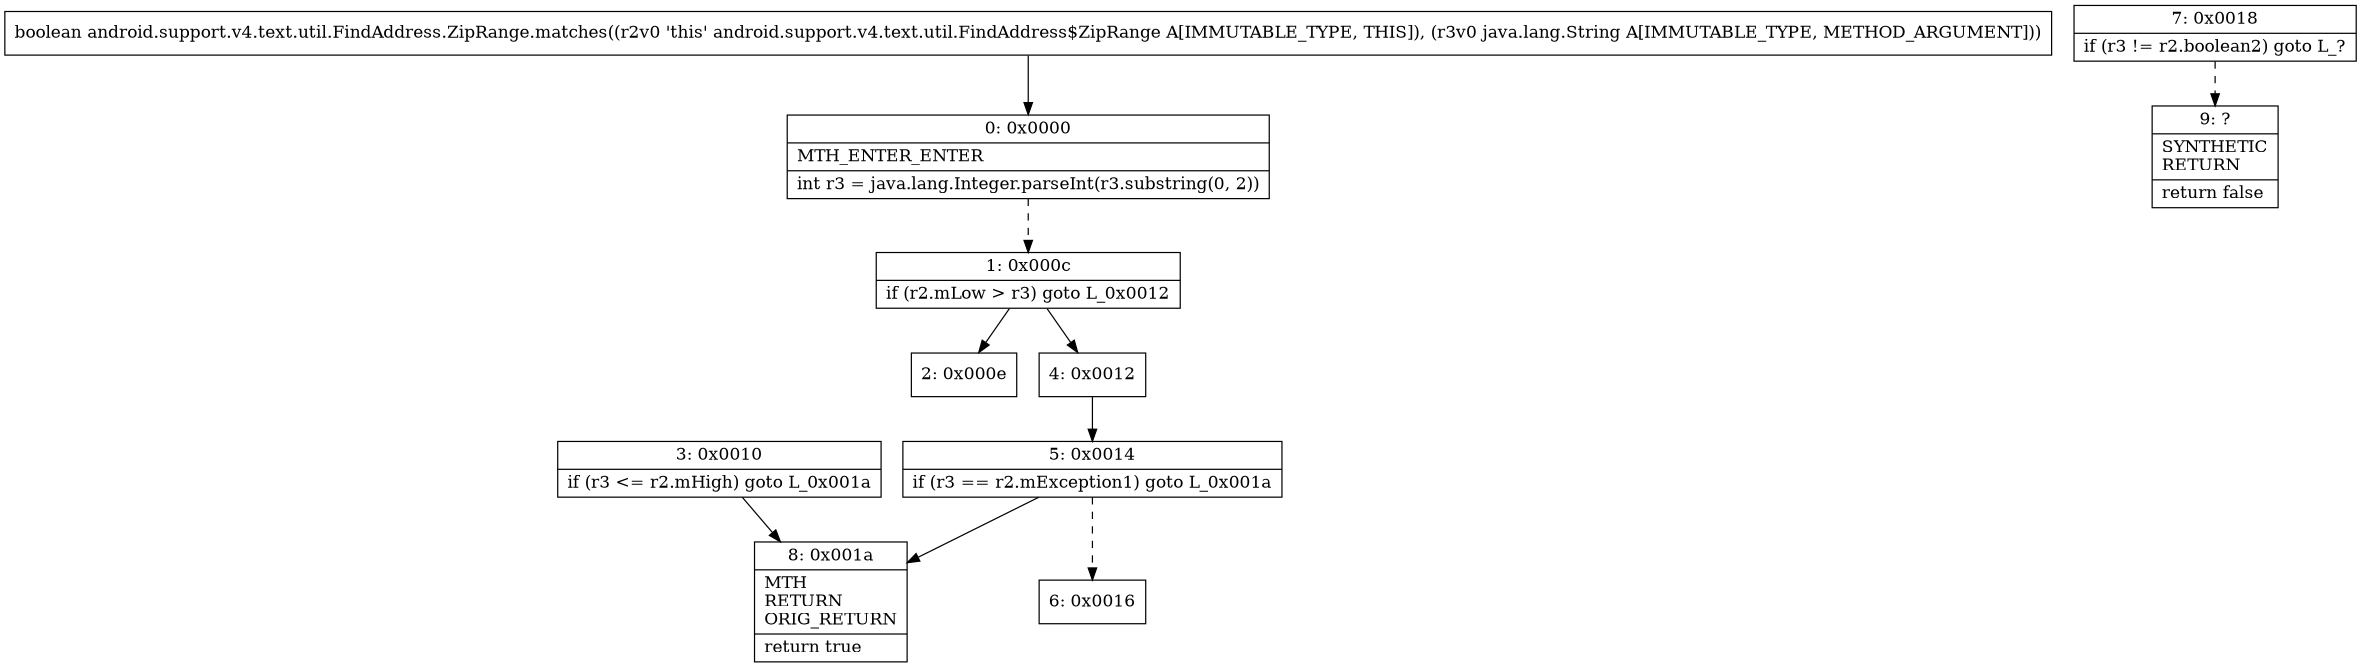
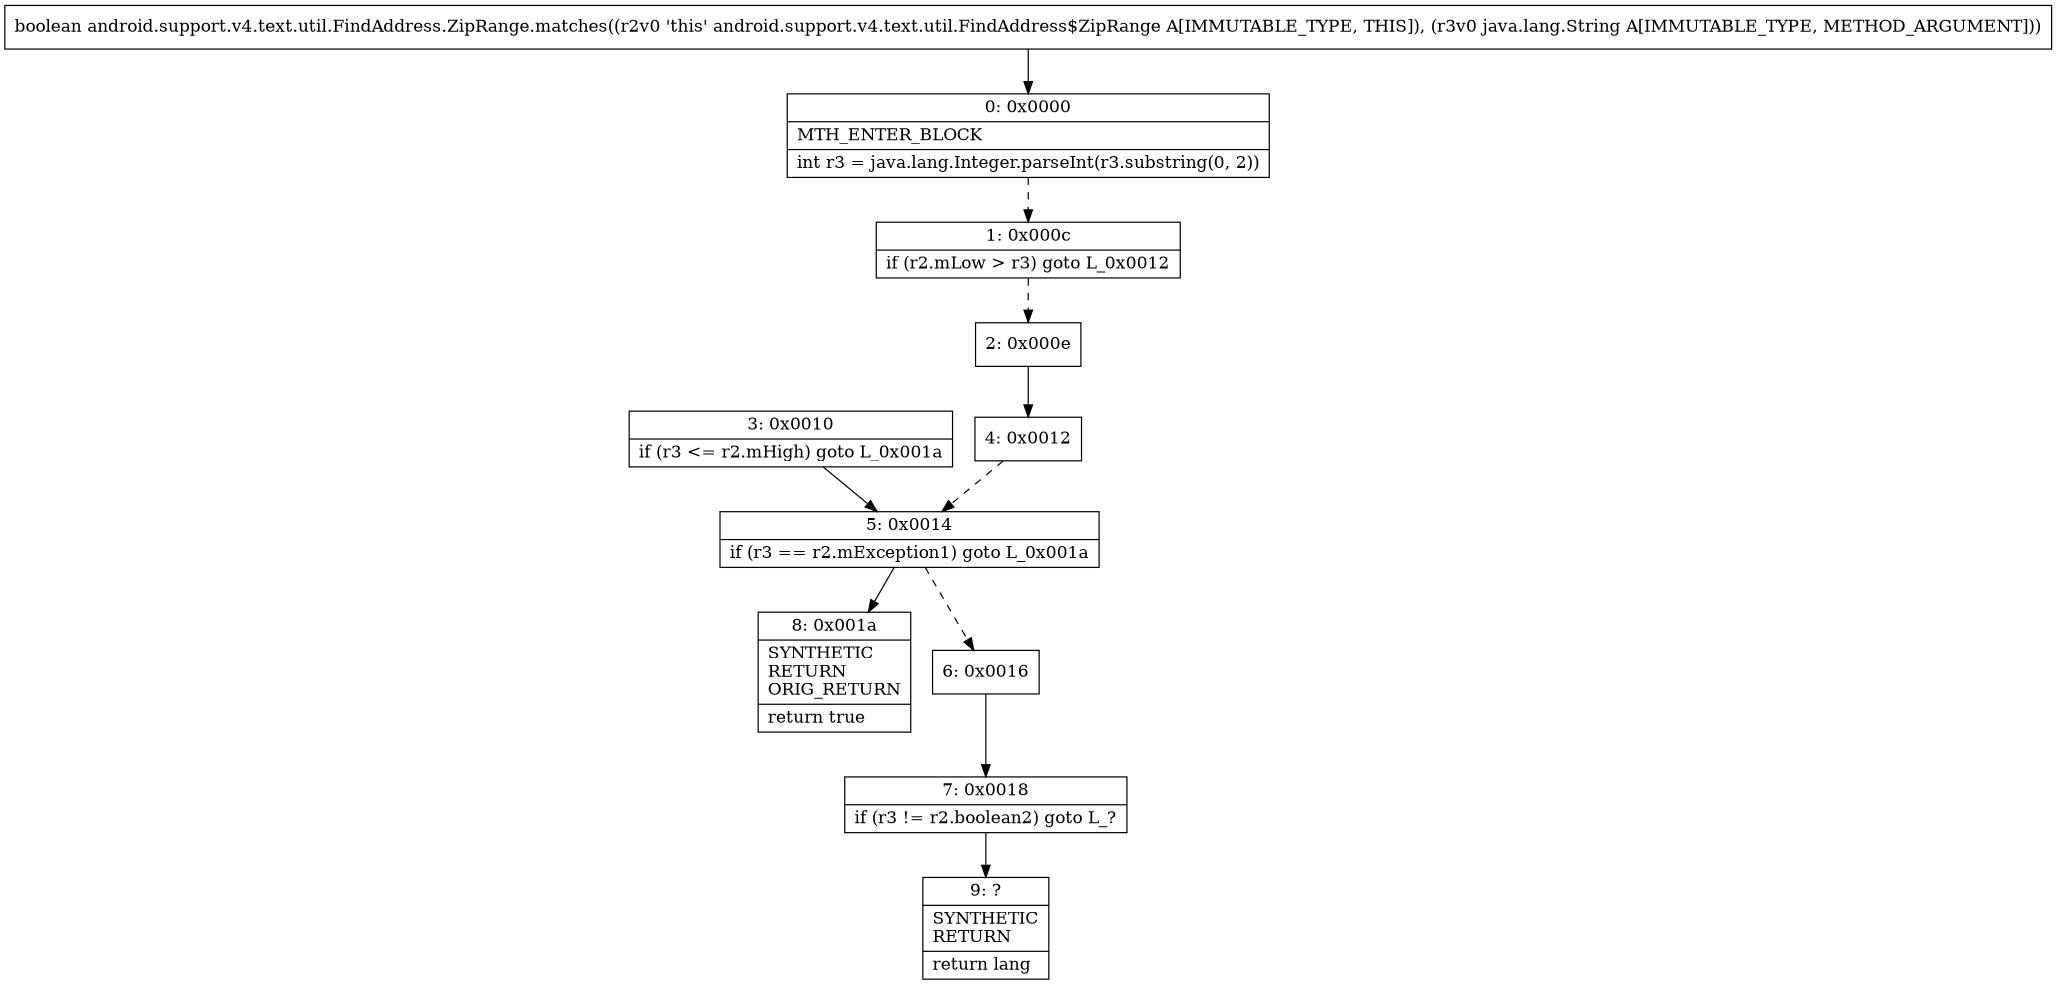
edge "7: 0x0018" -> "9: ?": style dashed -> solid
node "0: 0x0000": text "MTH_ENTER_ENTER" -> "MTH_ENTER_BLOCK"
node "9: ?": text "return false" -> "return lang"
edge "1: 0x000c" -> "2: 0x000e": style solid -> dashed
edge "1: 0x000c" -> "4: 0x0012": now "2: 0x000e" -> "4: 0x0012"
edge "4: 0x0012" -> "5: 0x0014": style solid -> dashed
edge "3: 0x0010" -> "8: 0x001a": now "3: 0x0010" -> "5: 0x0014"
node "8: 0x001a": text "MTH" -> "SYNTHETIC"
edge "6: 0x0016" -> "7: 0x0018": added
